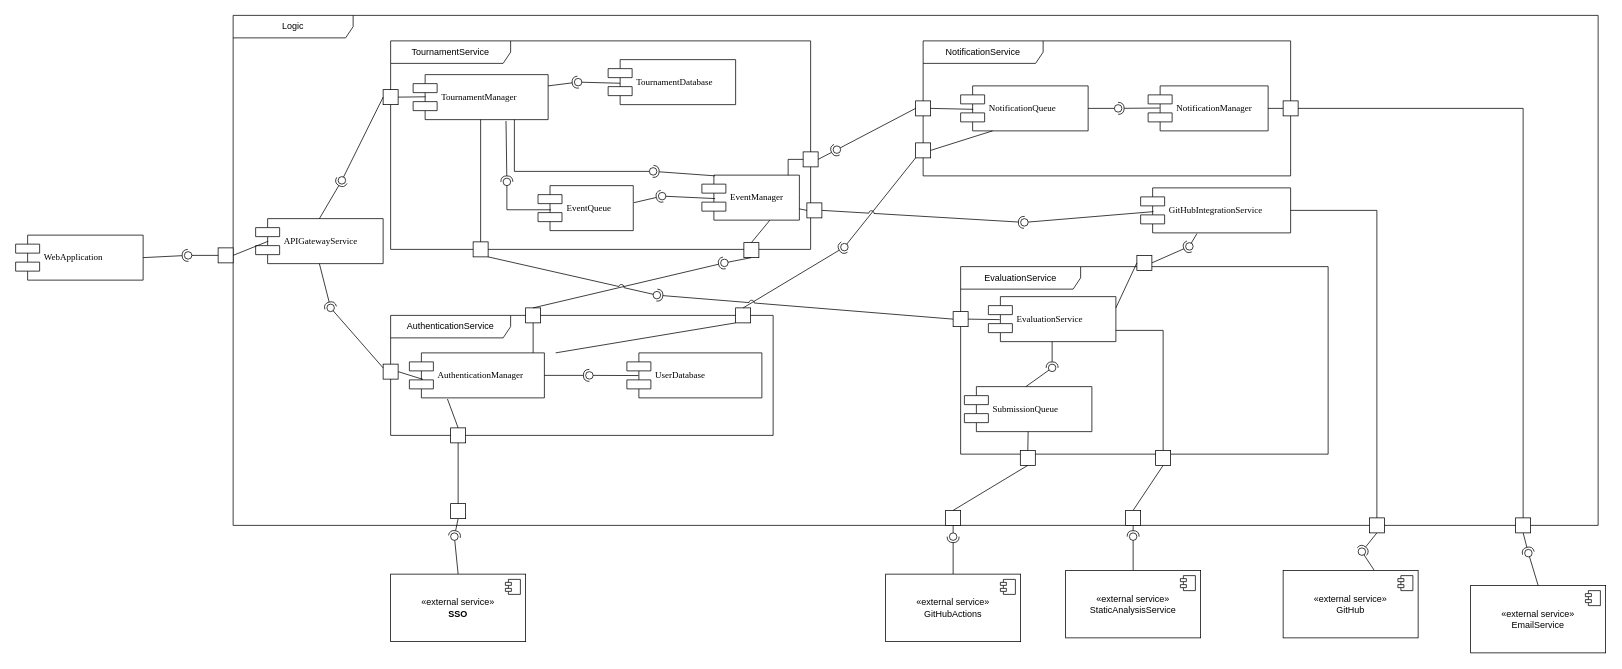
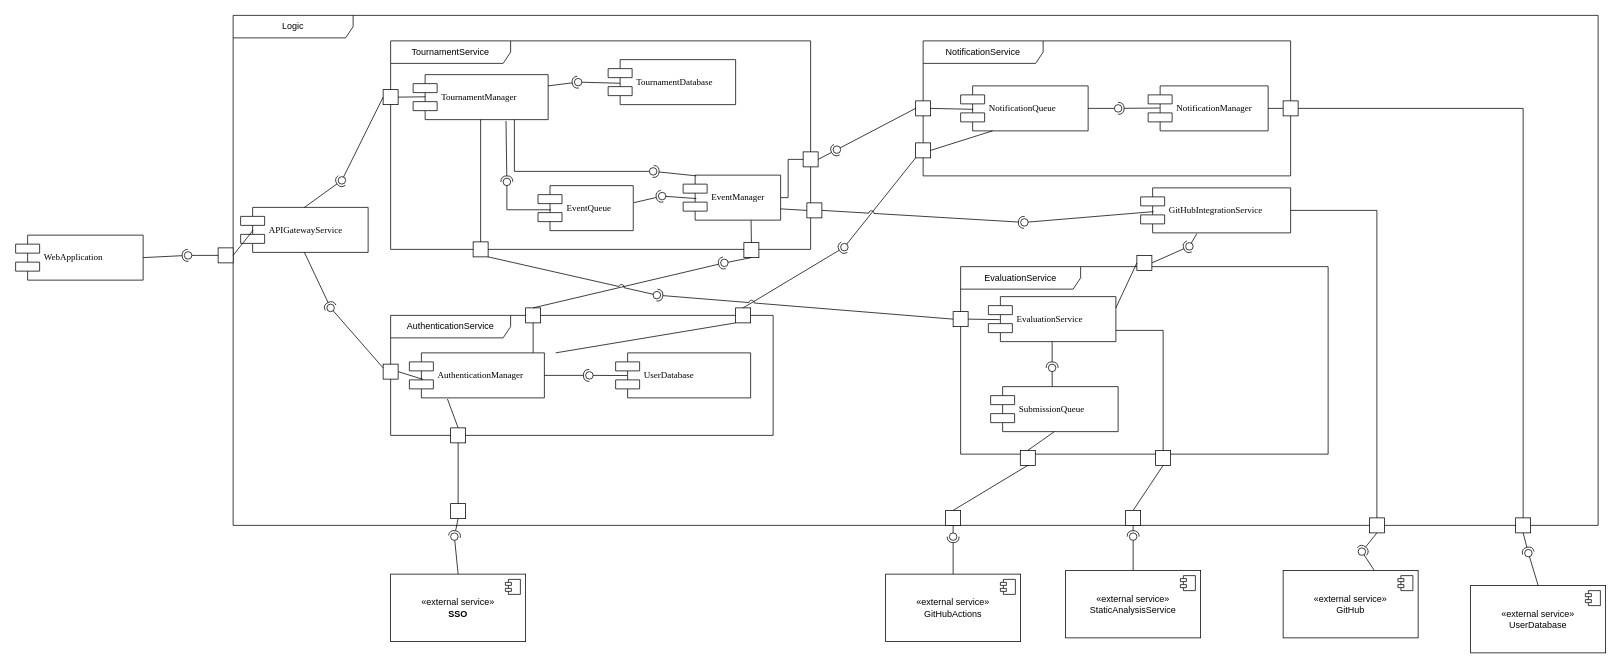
node "EventManager": moved (750, 198) -> (732, 198)
node "APIGatewayService": moved (319, 241) -> (304, 230)
node "UserDatabase": moved (694, 375) -> (683, 375)
node "SubmissionQueue": moved (1028, 409) -> (1054, 409)
node "«external service» EmailService": label "«external service» EmailService" -> "«external service» UserDatabase"
